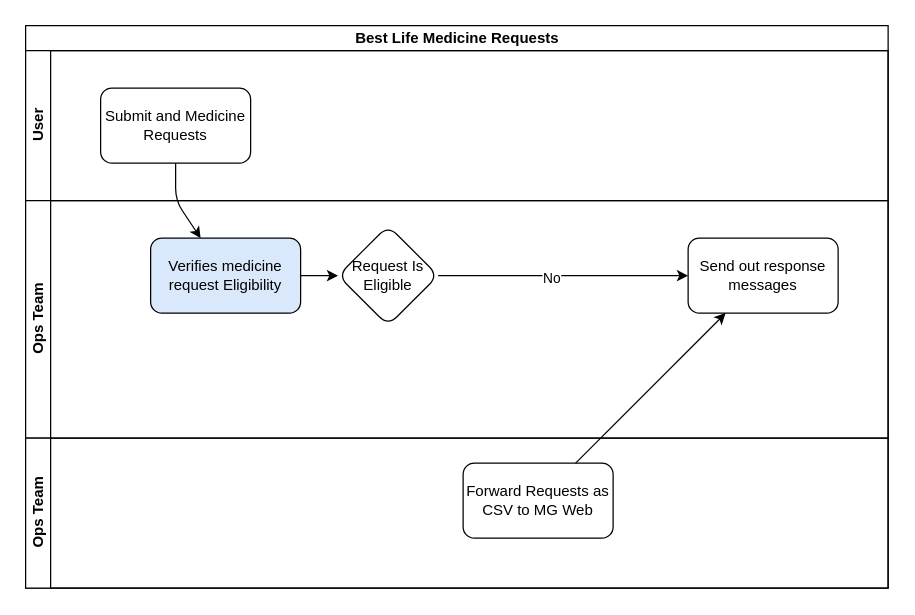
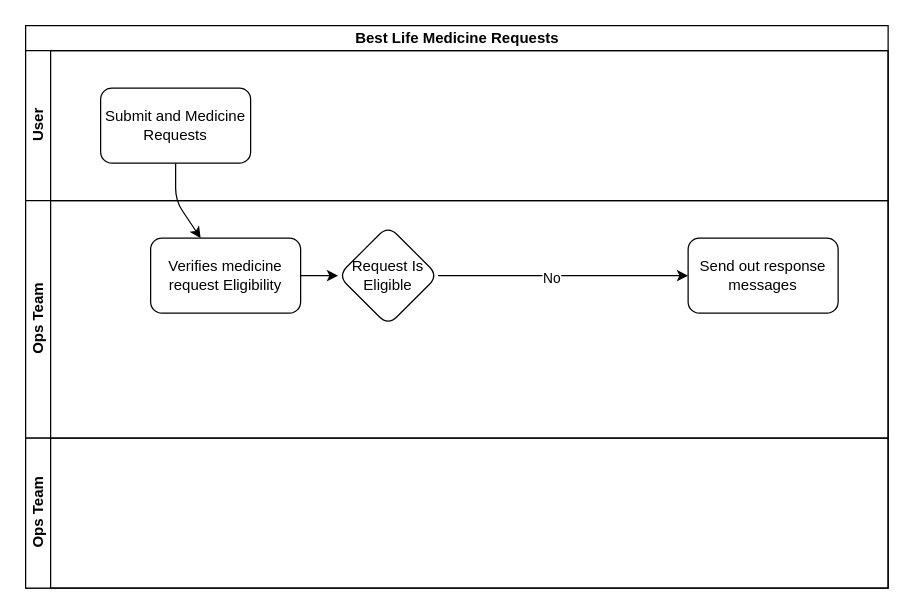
node "Verifies medicine request Eligibility": fillcolor #dae8fc -> #ffffff
edge "Forward Requests as CSV to MG Web" -> "Send out response messages": removed
node "Forward Requests as CSV to MG Web": removed
